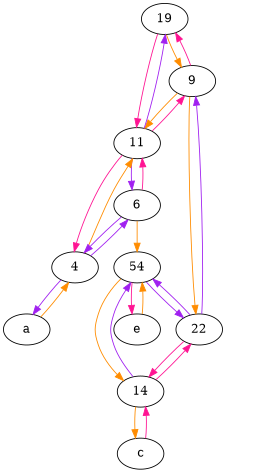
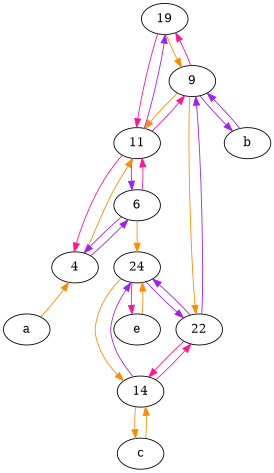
node "b": added
node "54": label "54" -> "24"
edge "4" -> "a": removed
edge "c" -> "14": color deeppink -> darkorange
